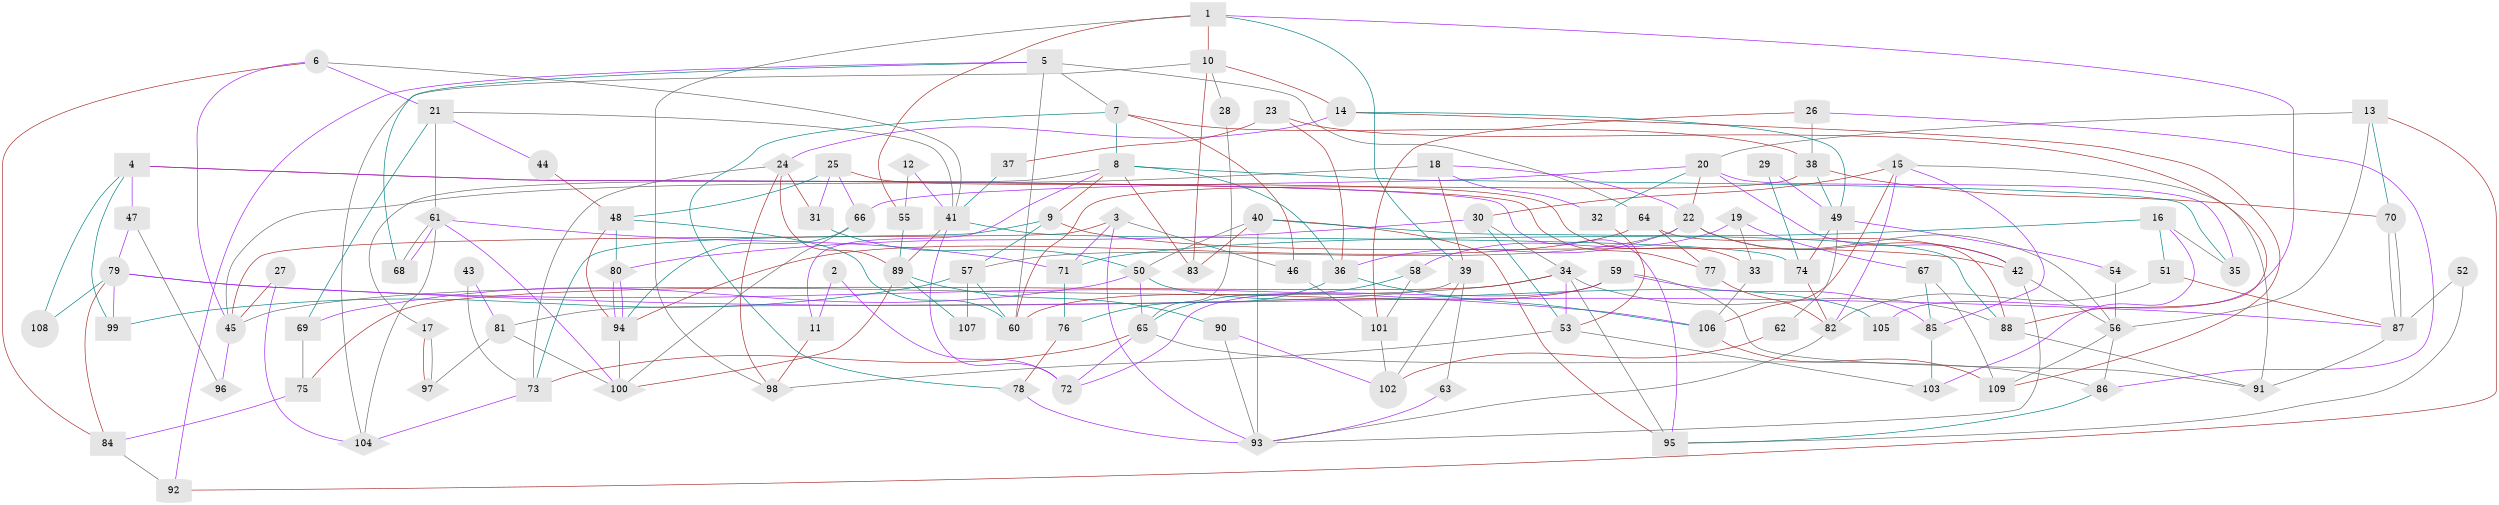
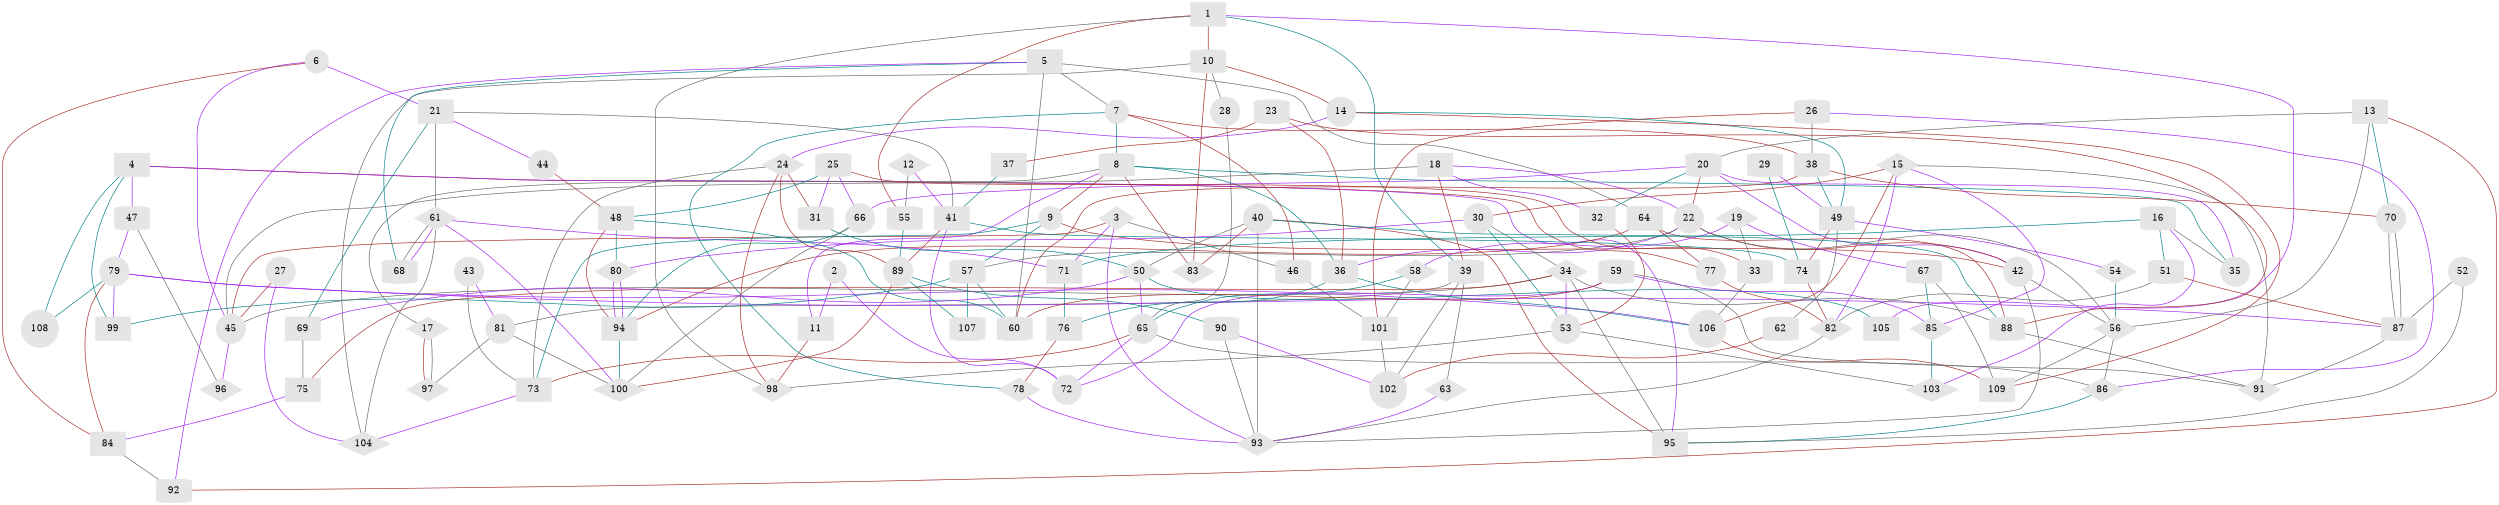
edge "6" -- "41": removed
